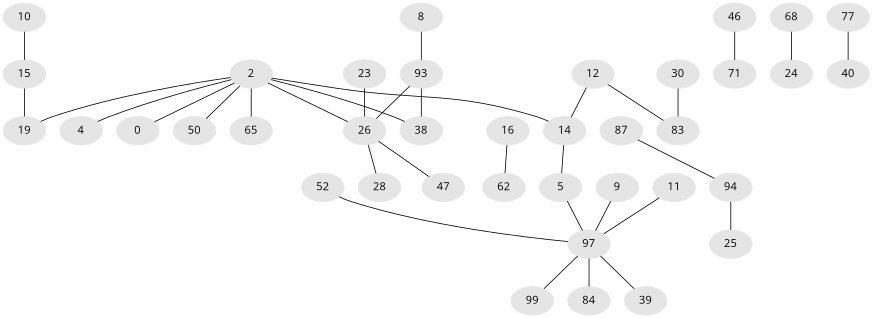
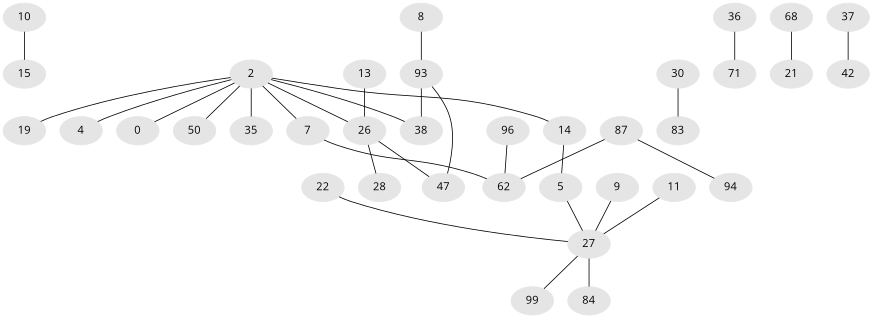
node "46": label "46" -> "36"
node "77": label "77" -> "37"
node "23": label "23" -> "13"
node "12": removed
node "24": label "24" -> "21"
node "40": label "40" -> "42"
edge "15" -- "19": removed
edge "93" -- "26": now "93" -- "47"
node "65": label "65" -> "35"
node "7": added
node "16": label "16" -> "96"
edge "87" -- "62": added
node "52": label "52" -> "22"
node "97": label "97" -> "27"
node "25": removed
node "39": removed
